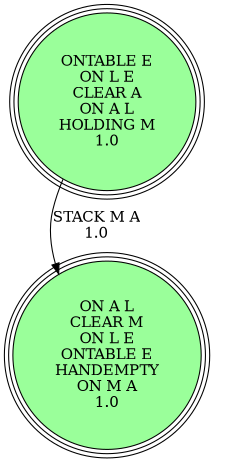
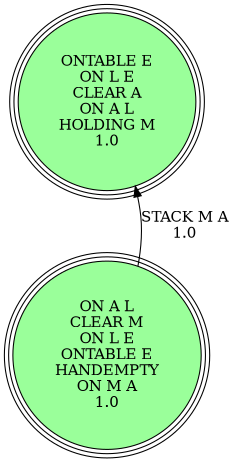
edge "ONTABLE E ON L E CLEAR A ON A L HOLDING M 1.0" -> "ON A L CLEAR M ON L E ONTABLE E HANDEMPTY ON M A 1.0": reversed
